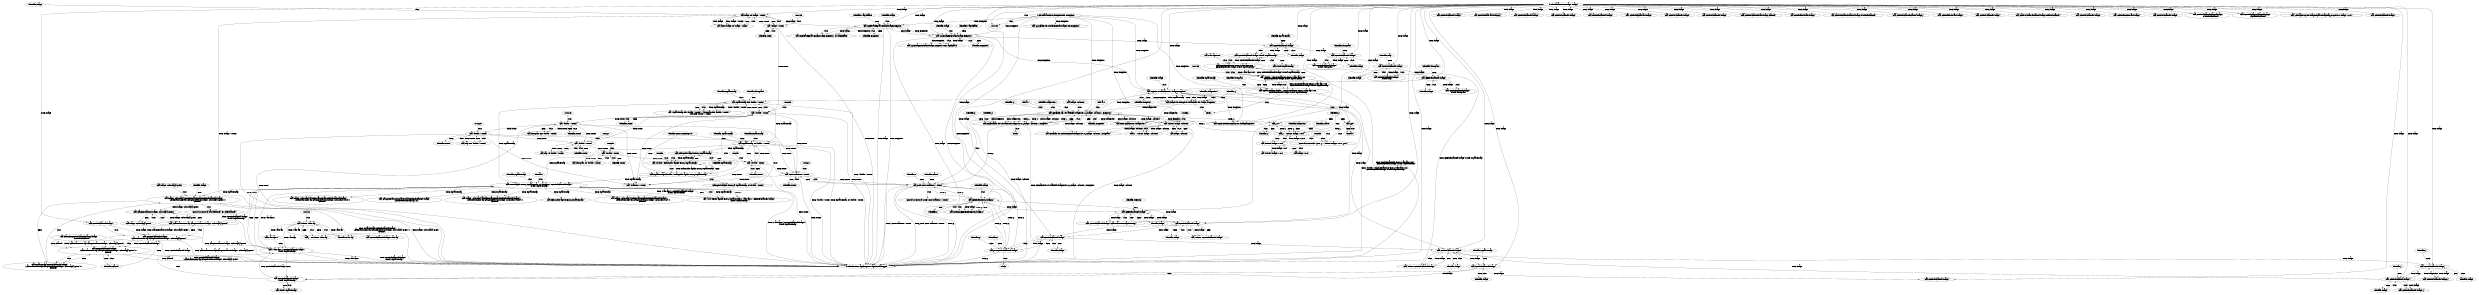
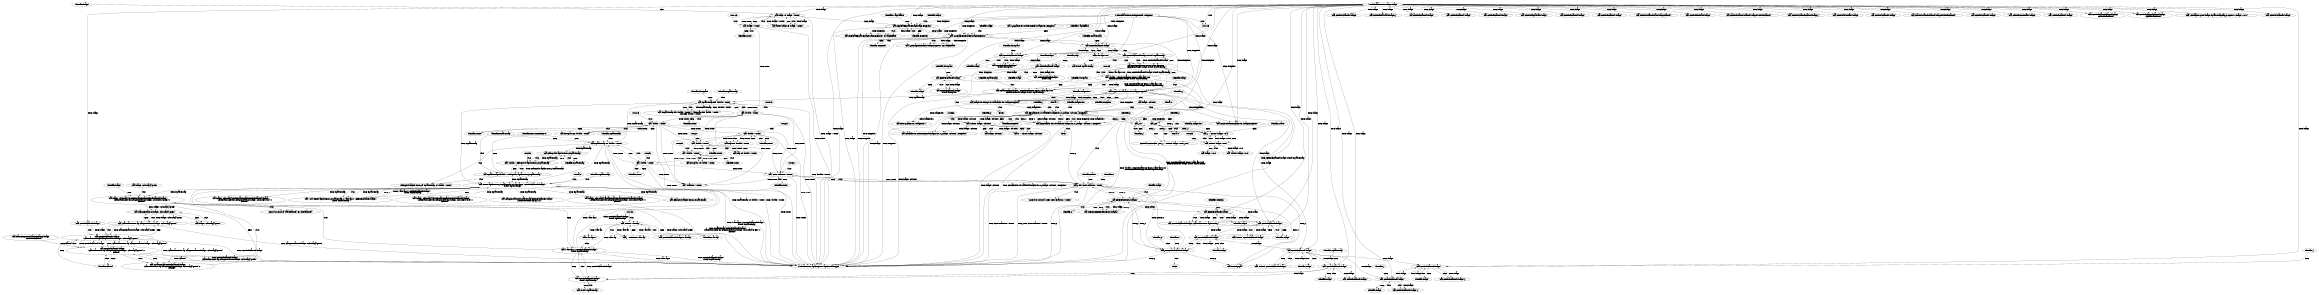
node "(Call,intensity=p[i])": added
